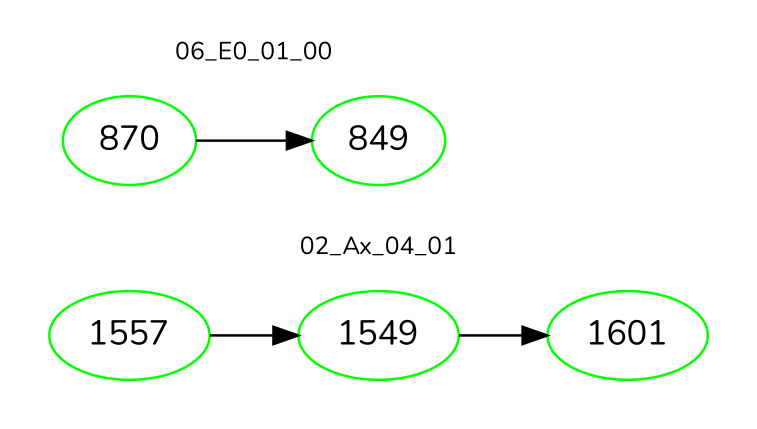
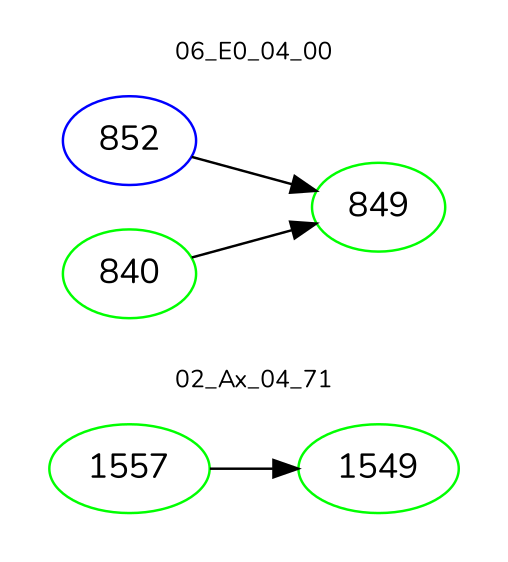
cluster "06_E0_01_00": label "06_E0_01_00" -> "06_E0_04_00"
node "852": added
node "870": label "870" -> "840"
cluster "02_Ax_04_01": label "02_Ax_04_01" -> "02_Ax_04_71"
node "1601": removed
